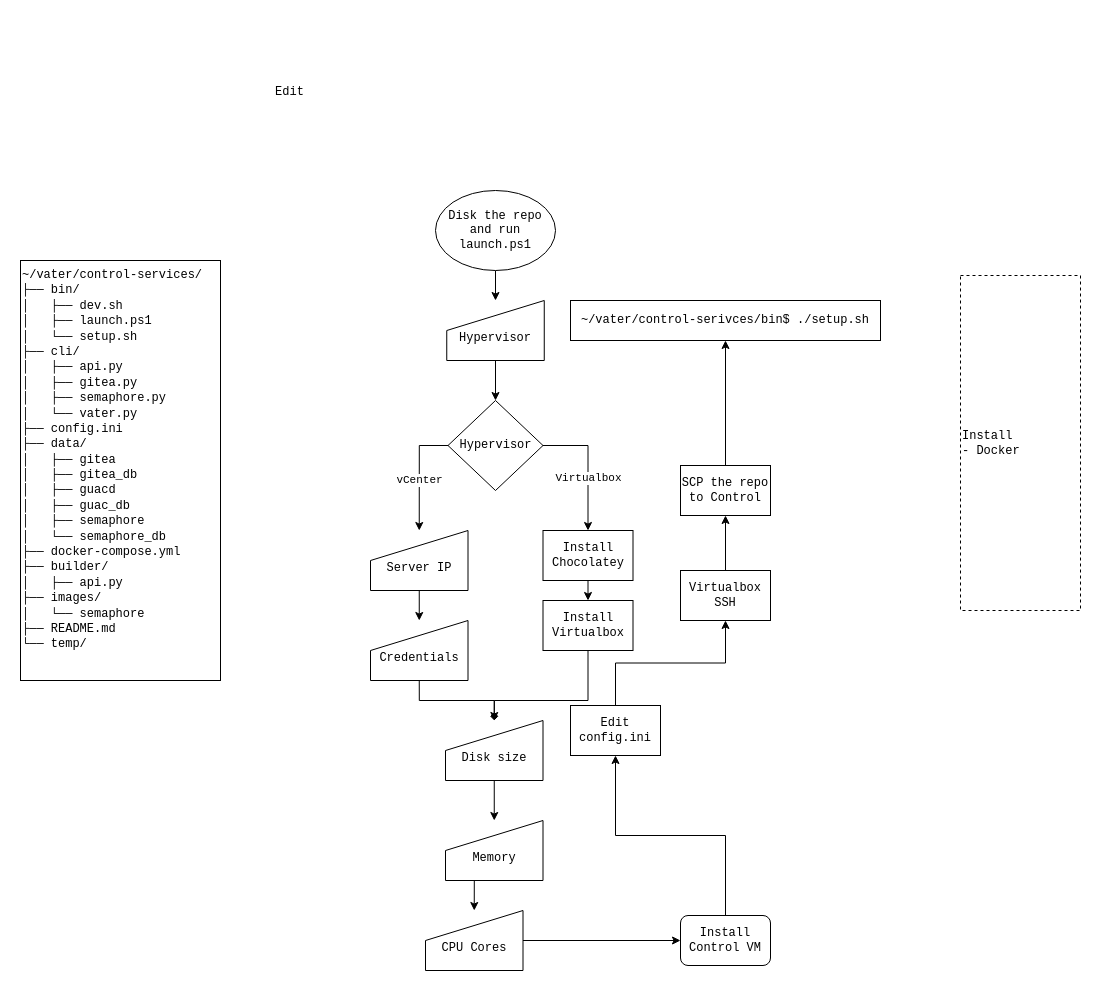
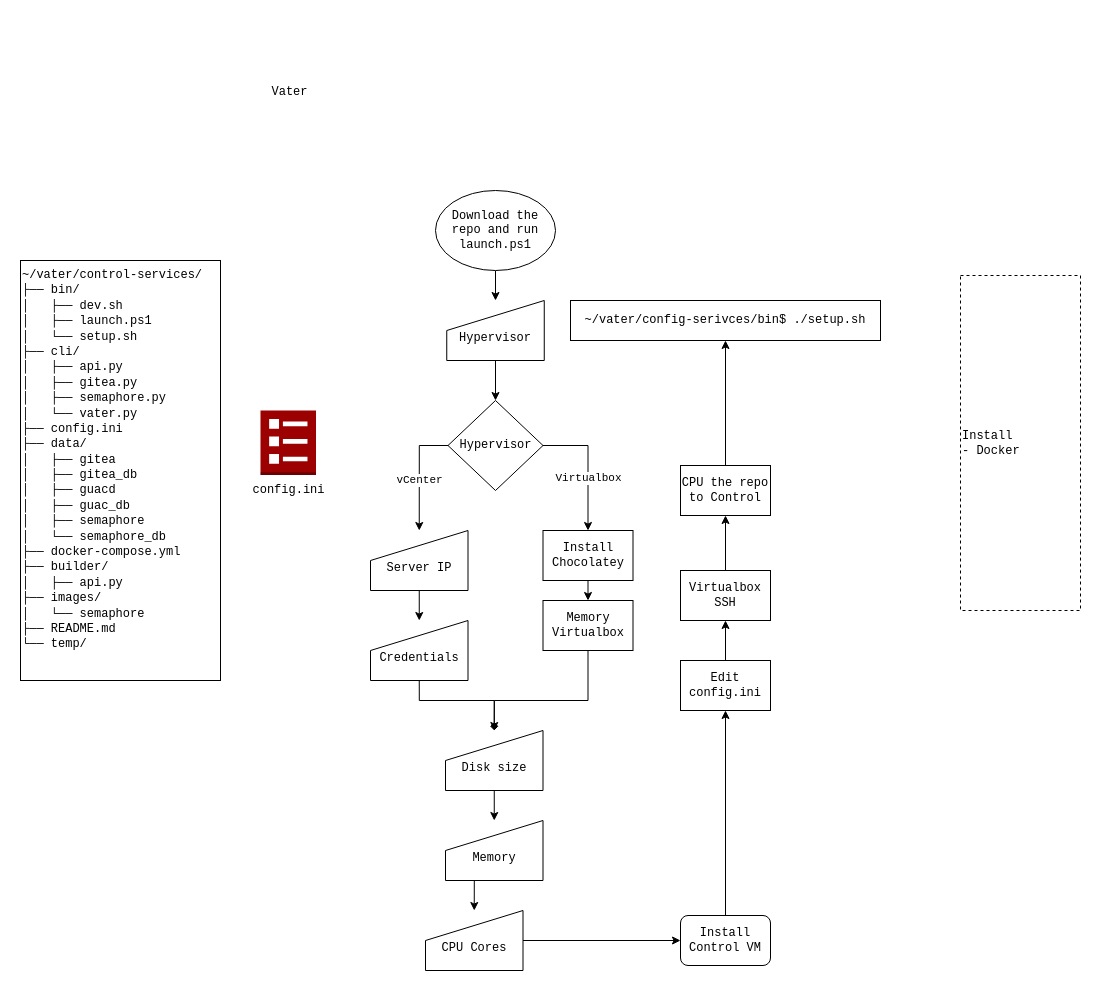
node "Edit": label "Edit" -> "Vater"
node "Disk the repo and run launch.ps1": label "Disk the repo and run launch.ps1" -> "Download the repo and run launch.ps1"
node "~/vater/control-serivces/bin$ ./setup.sh": label "~/vater/control-serivces/bin$ ./setup.sh" -> "~/vater/config-serivces/bin$ ./setup.sh"
node "config.ini": added
node "SCP the repo to Control": label "SCP the repo to Control" -> "CPU the repo to Control"
node "Install Virtualbox": label "Install Virtualbox" -> "Memory Virtualbox"
node "Edit config.ini": moved (616, 731) -> (726, 686)
node "Disk size": moved (494, 751) -> (494, 761)
